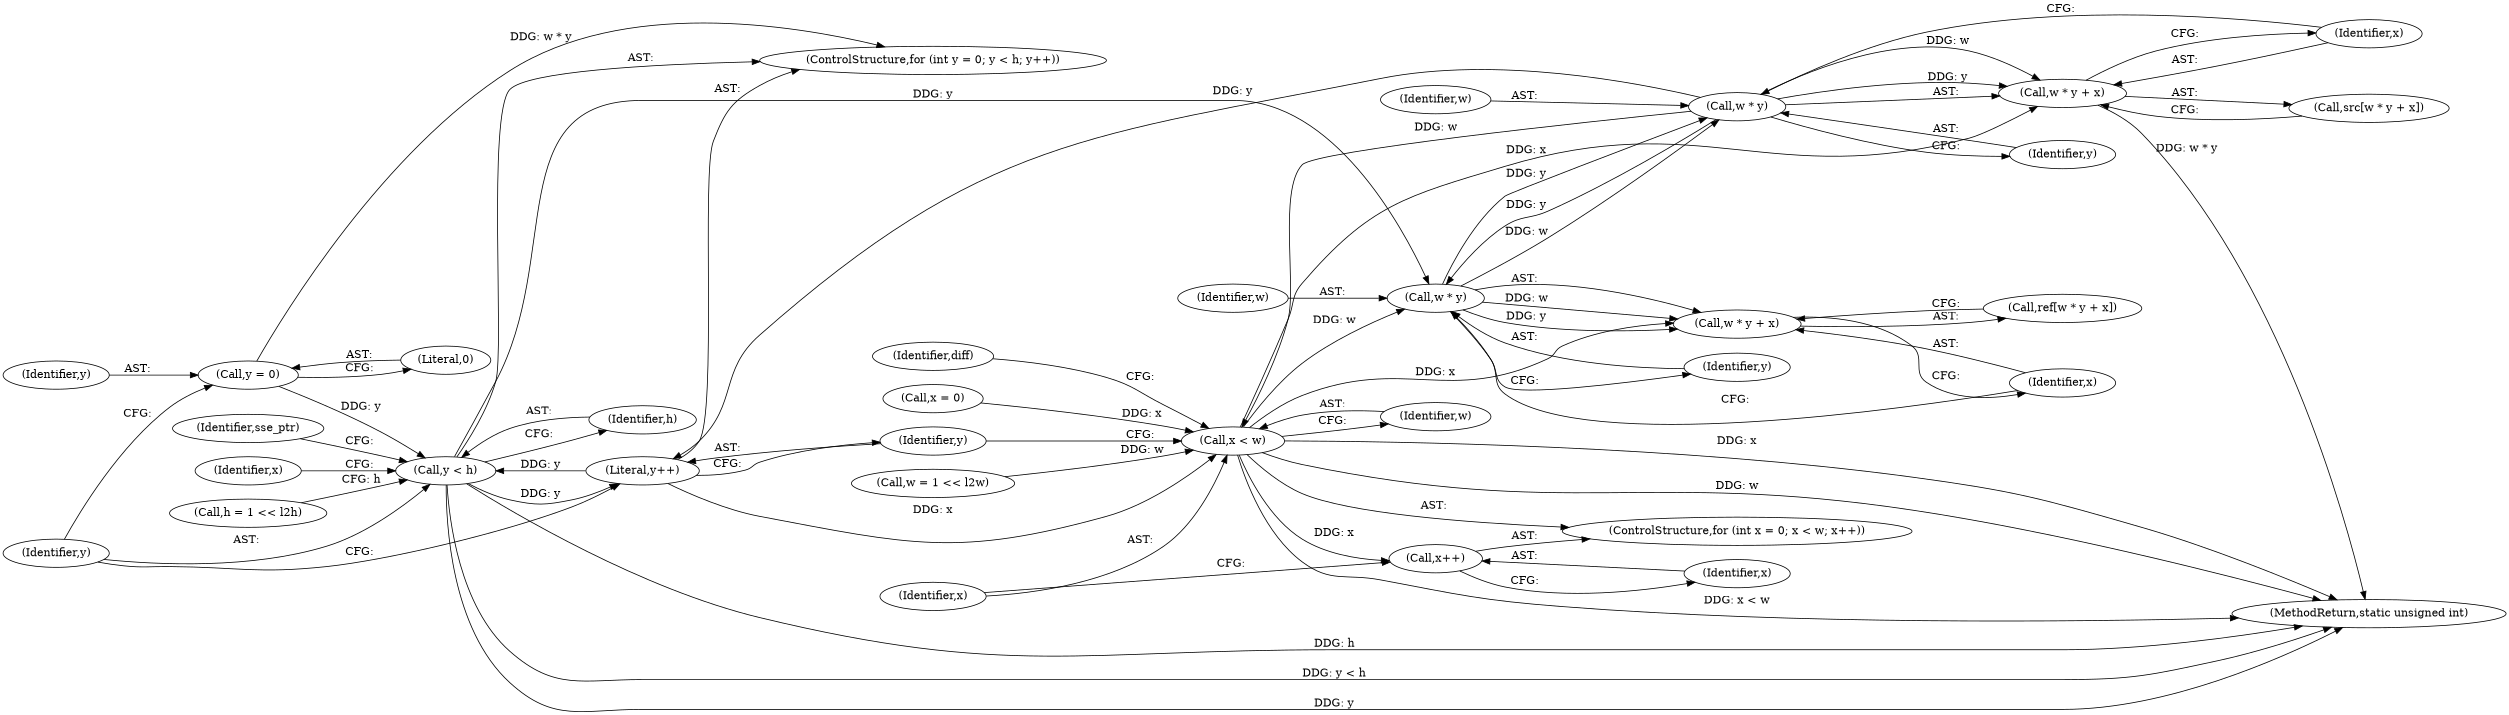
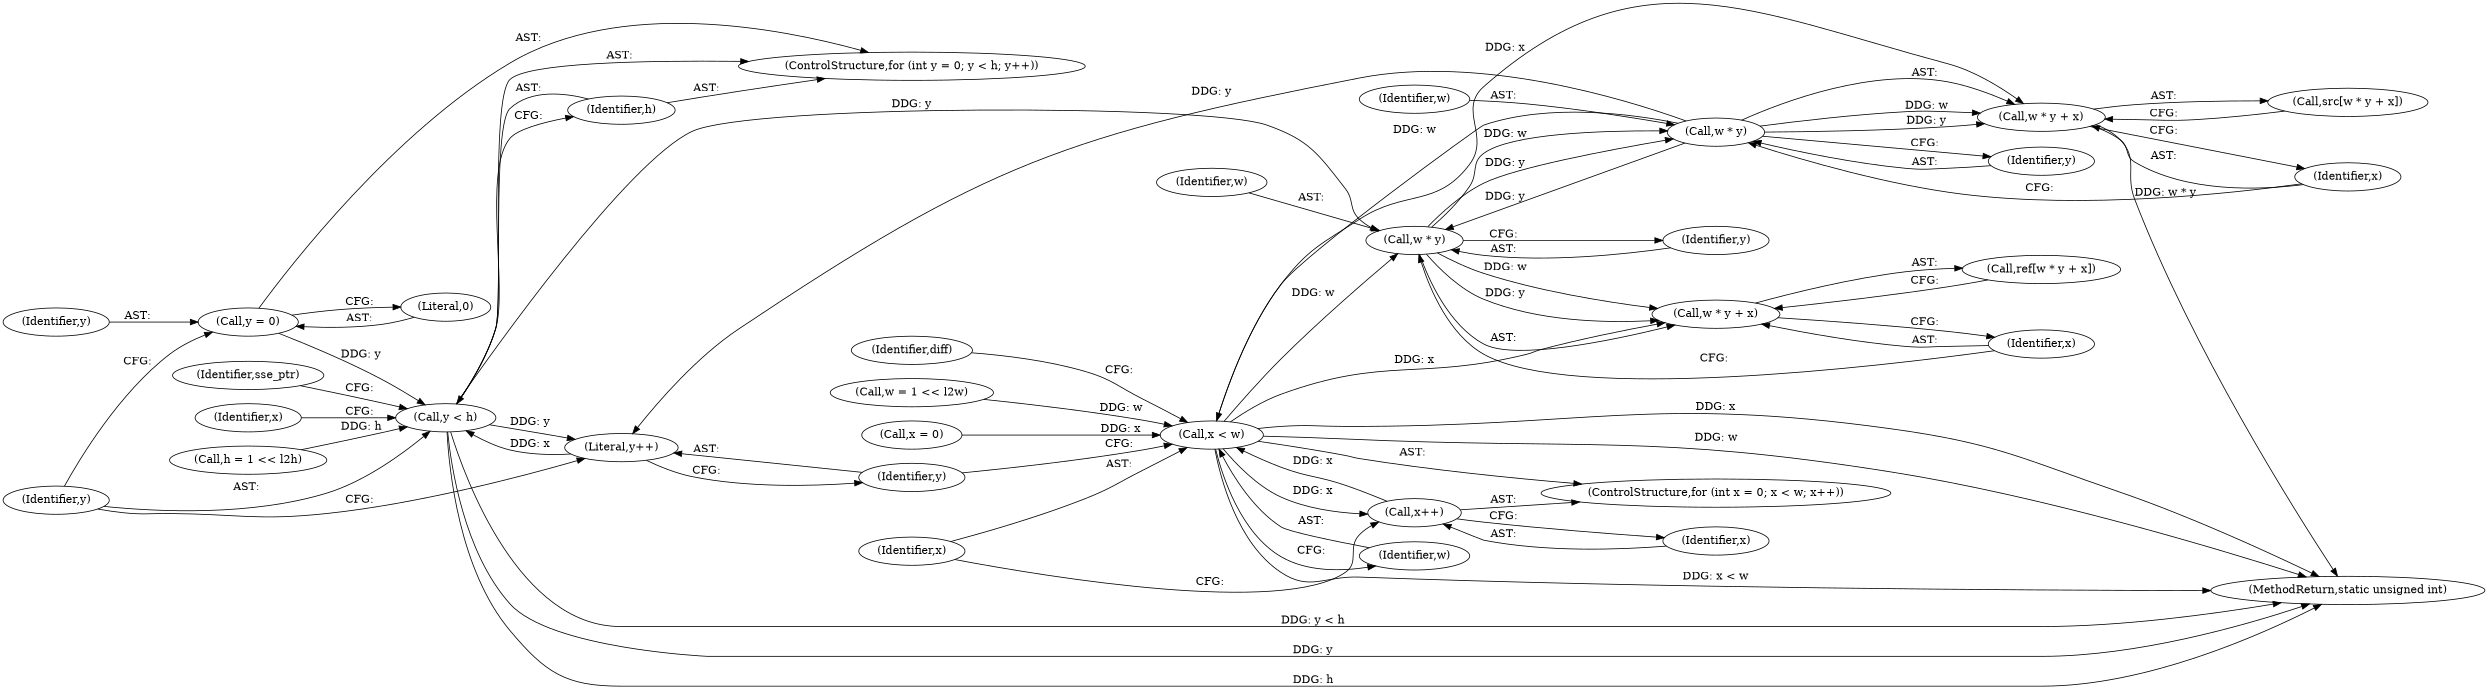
edge "(Call,y = 0)" -> "(ControlStructure,for (int y = 0; y < h; y++))": label "DDG: w * y" -> "AST: "
edge "(Literal,y++)" -> "(ControlStructure,for (int y = 0; y < h; y++))": now "(Identifier,h)" -> "(ControlStructure,for (int y = 0; y < h; y++))"
edge "(Literal,y++)" -> "(Call,y < h)": label "DDG: y" -> "DDG: x"
edge "(Call,h = 1 << l2h)" -> "(Call,y < h)": label "CFG: h" -> "DDG: h"
edge "(Literal,y++)" -> "(Call,x < w)": now "(Call,x++)" -> "(Call,x < w)"
